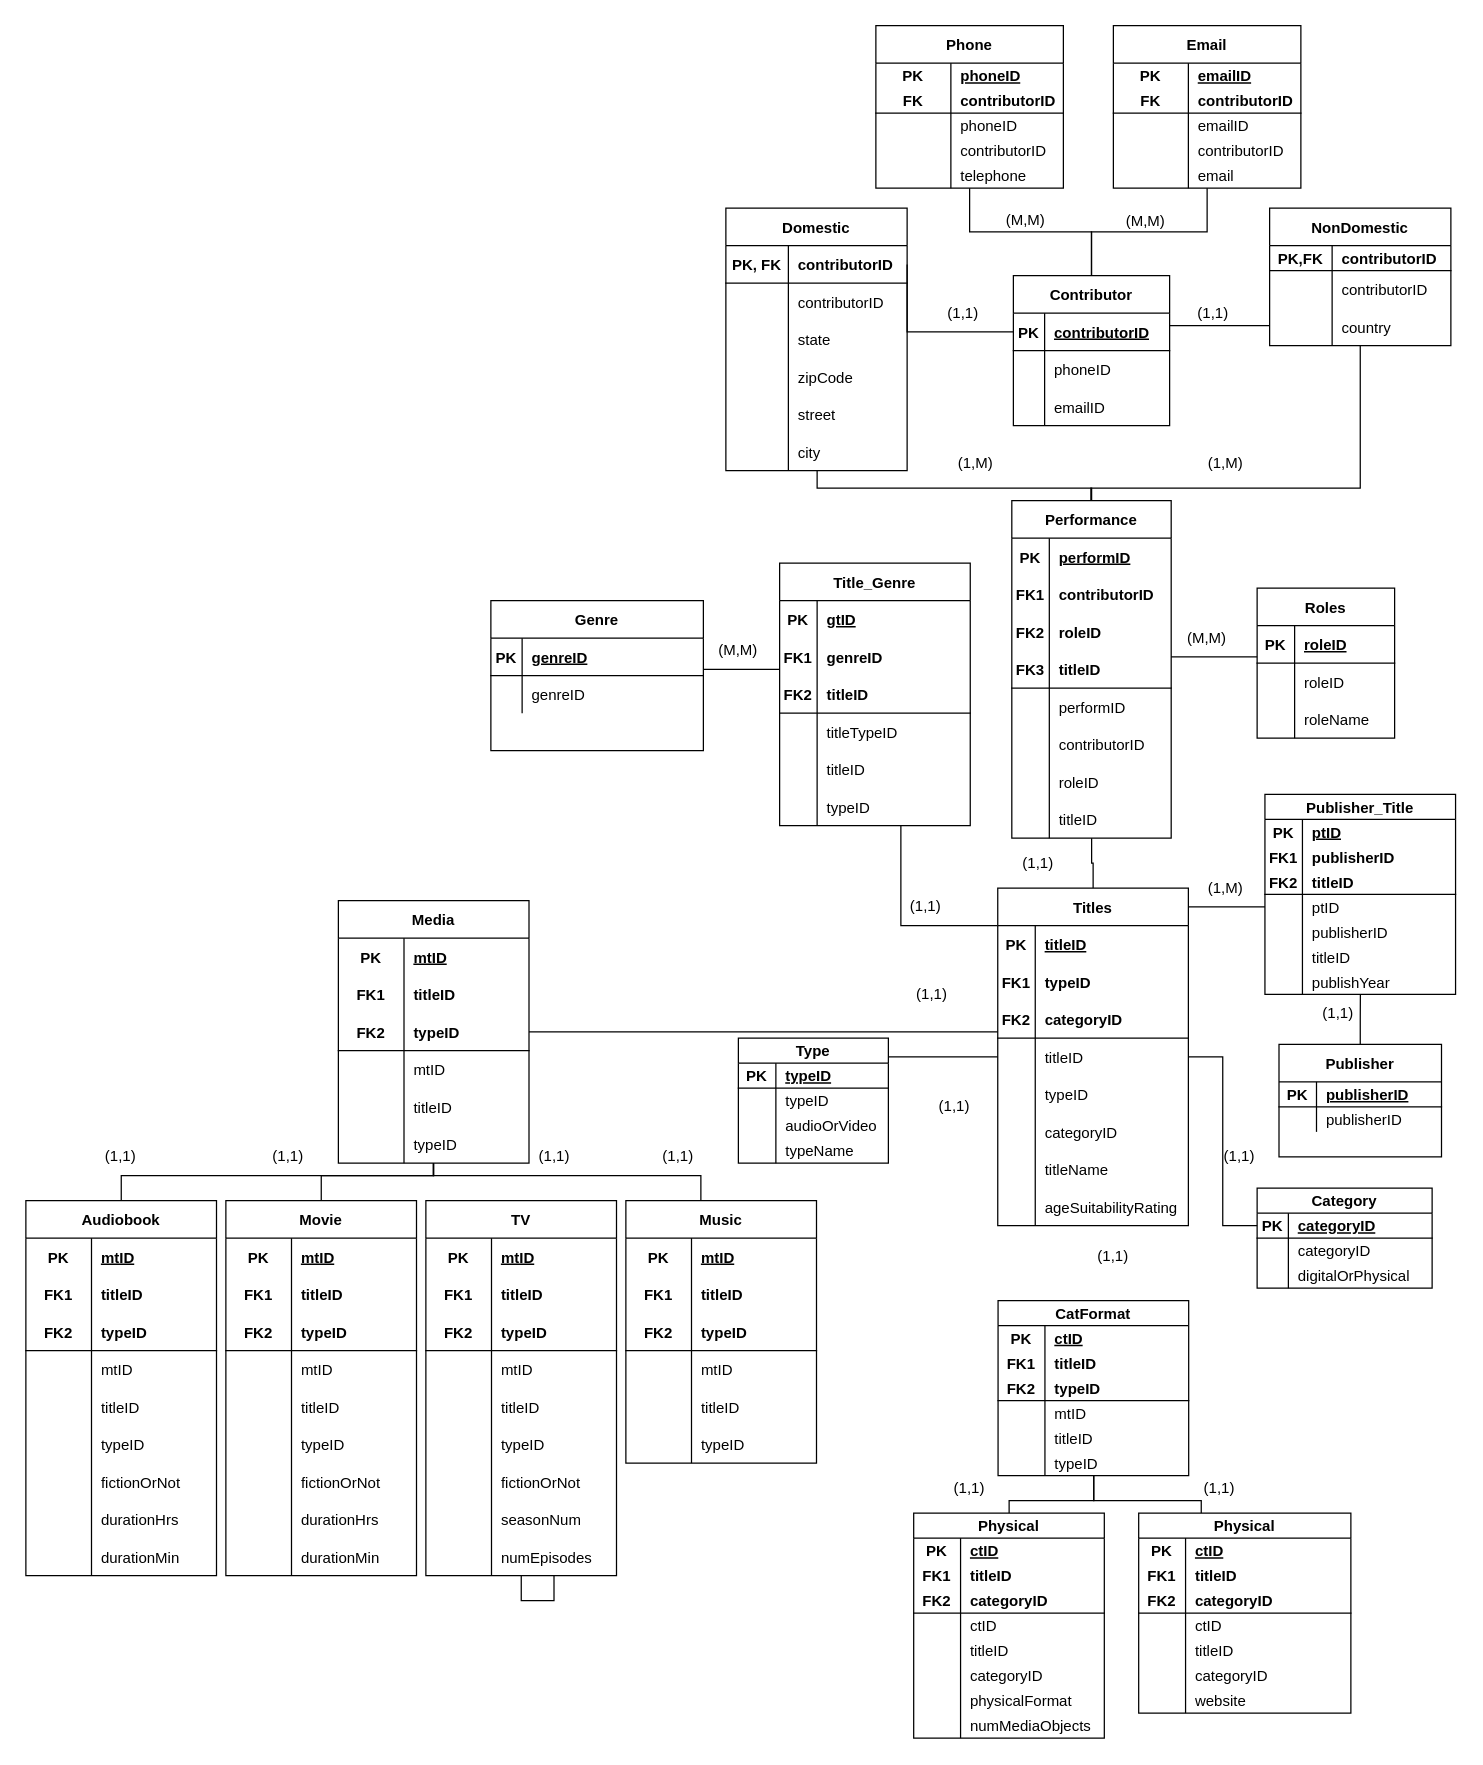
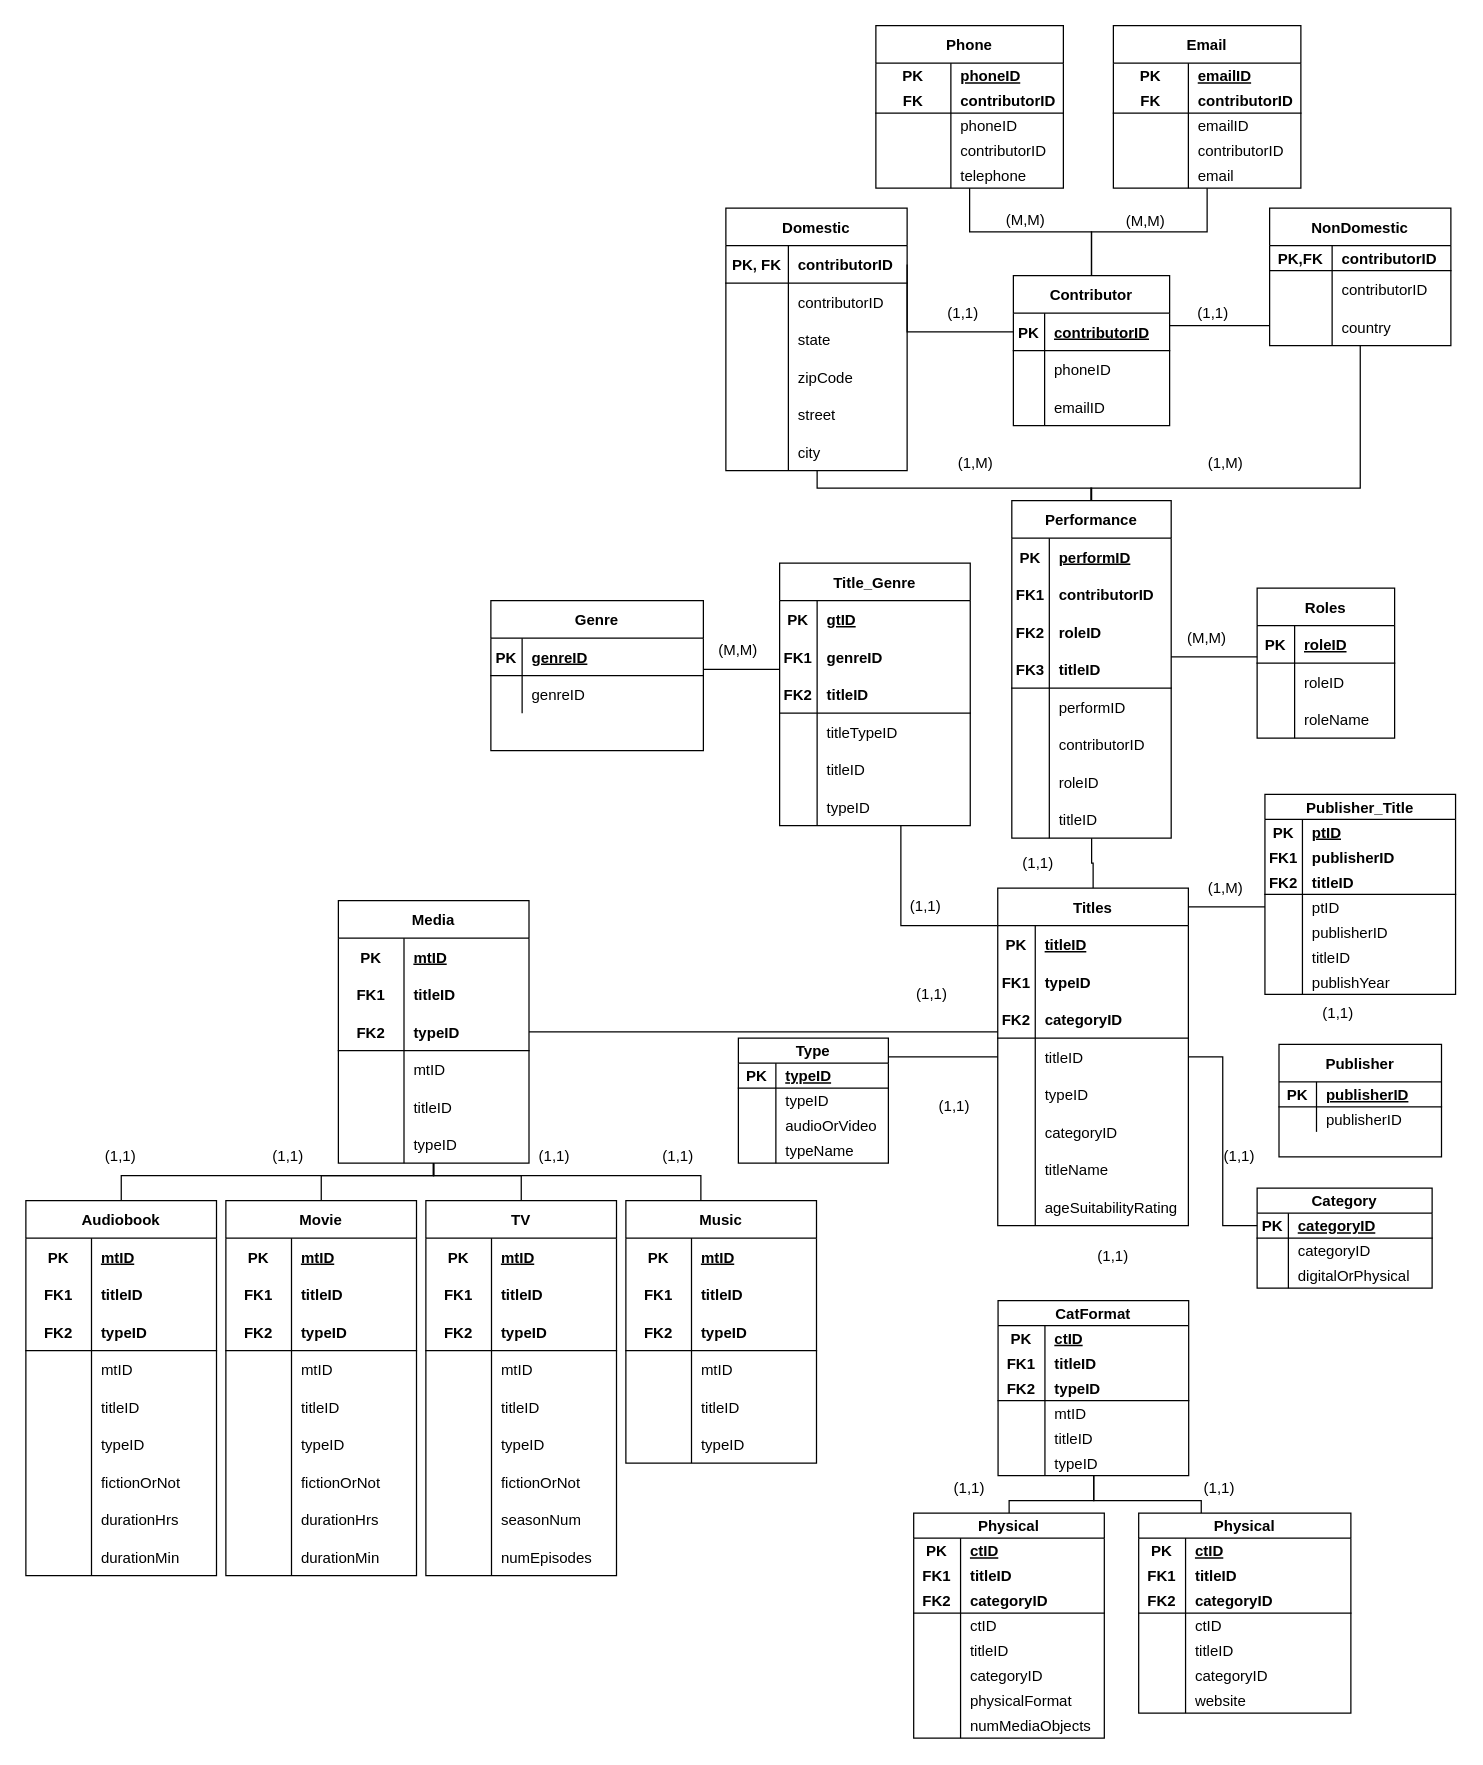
edge "Publisher_Title" -- "Publisher": removed
edge "TV" -- "numEpisodes": now "TV" -- "Media"
